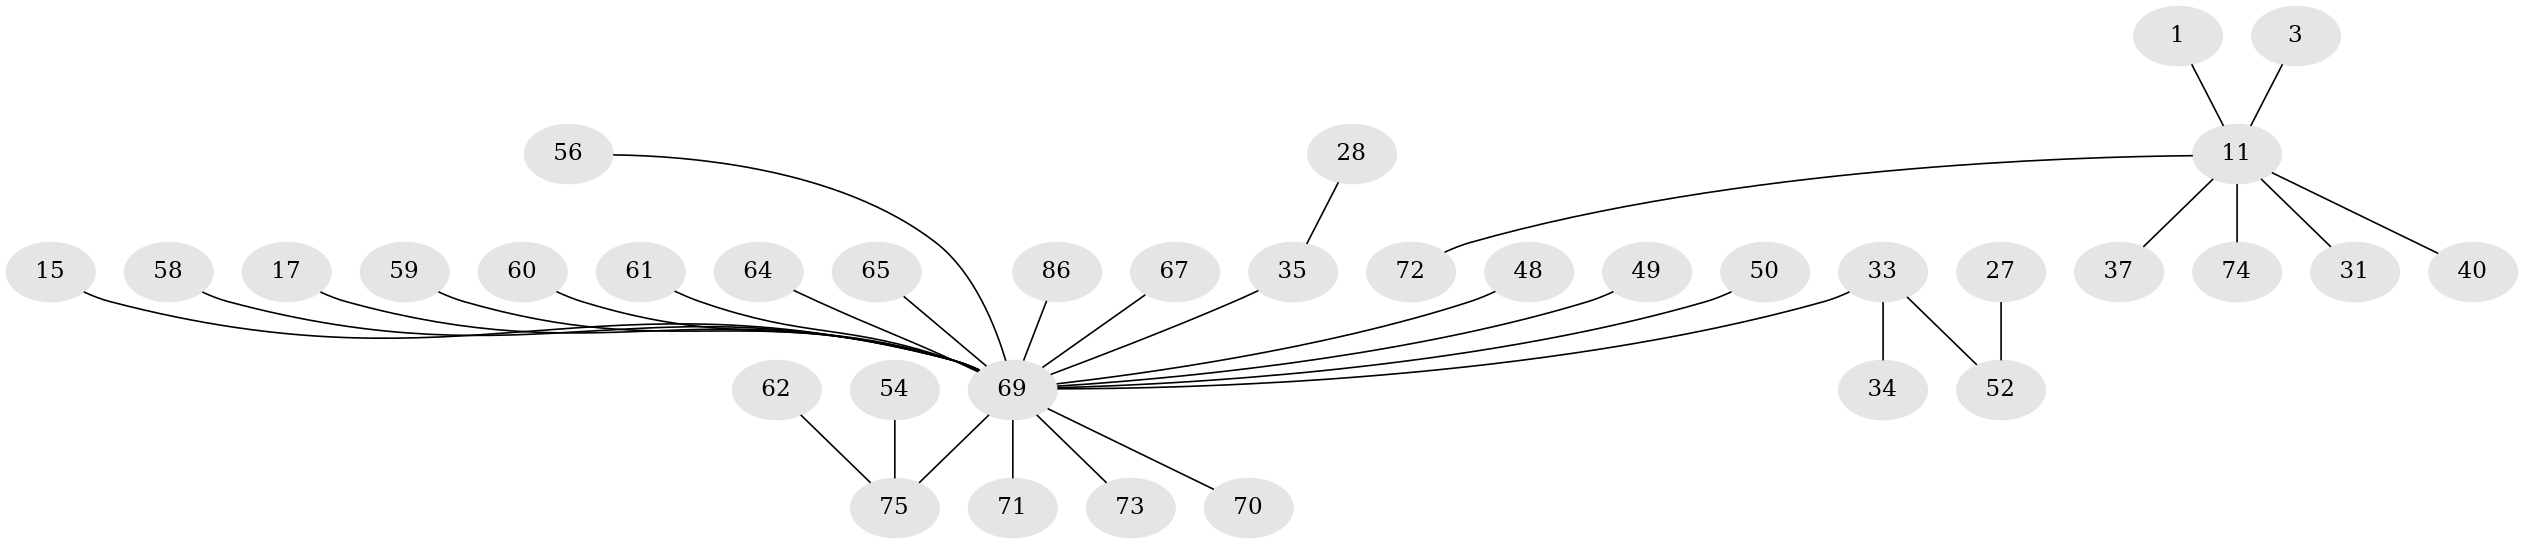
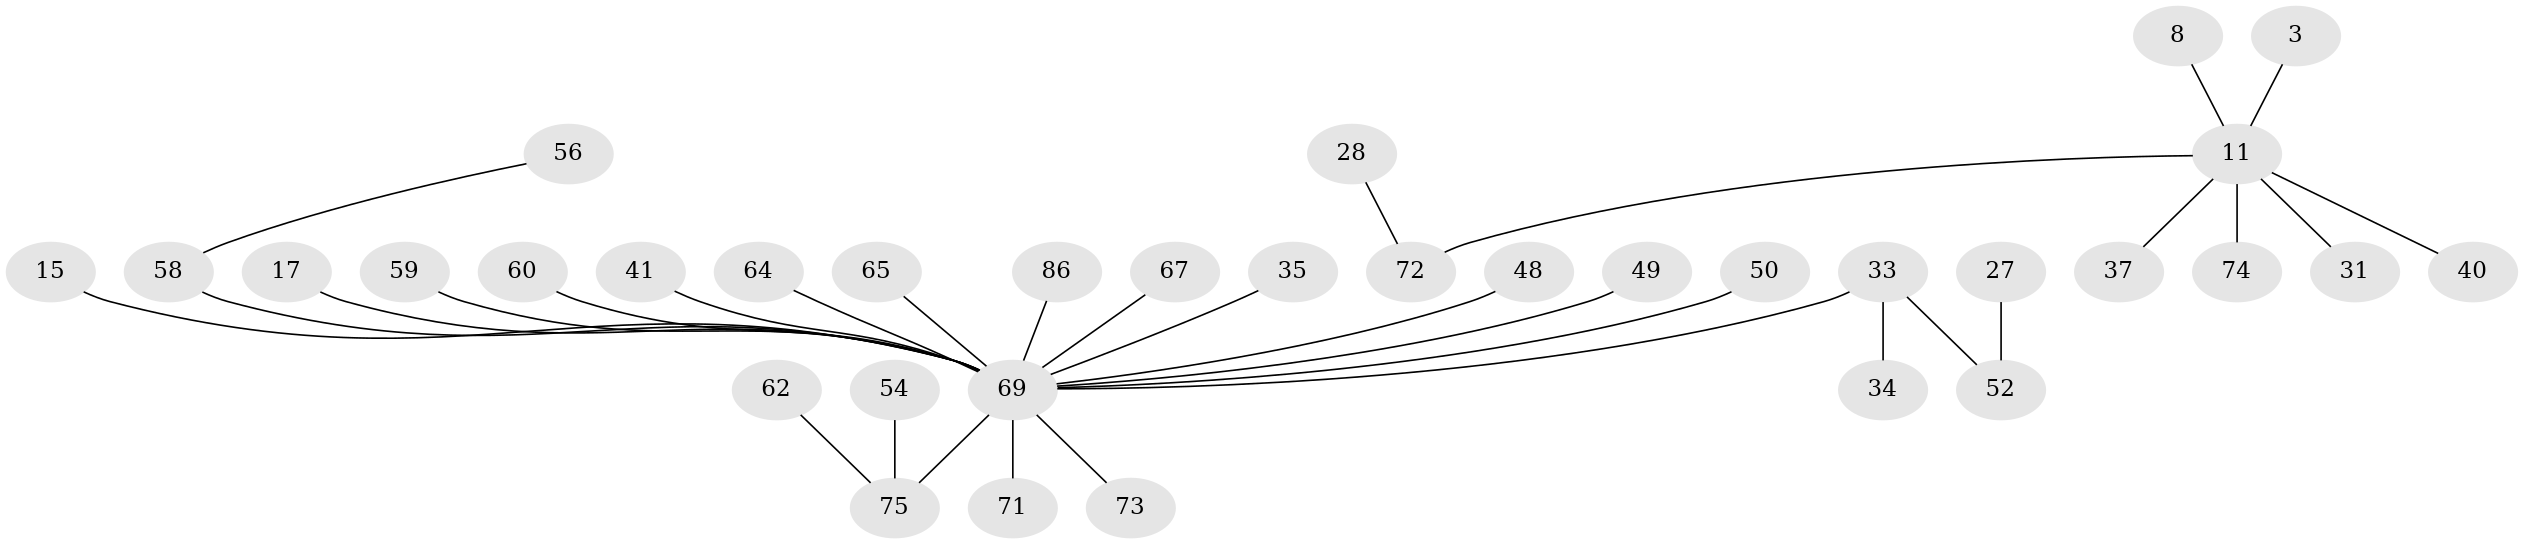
node "1": label "1" -> "8"
edge "56" -- "69": now "56" -- "58"
edge "28" -- "35": now "28" -- "72"
node "61": label "61" -> "41"
node "70": removed
